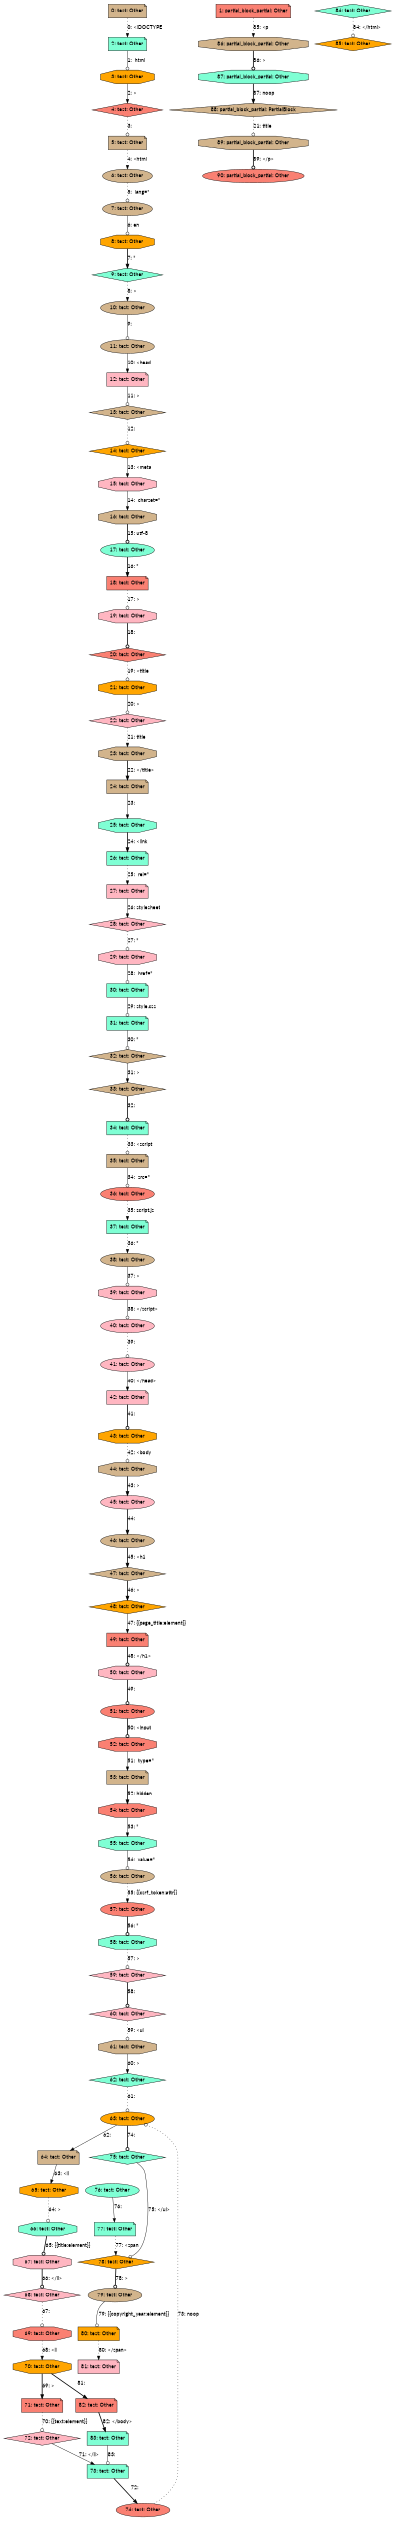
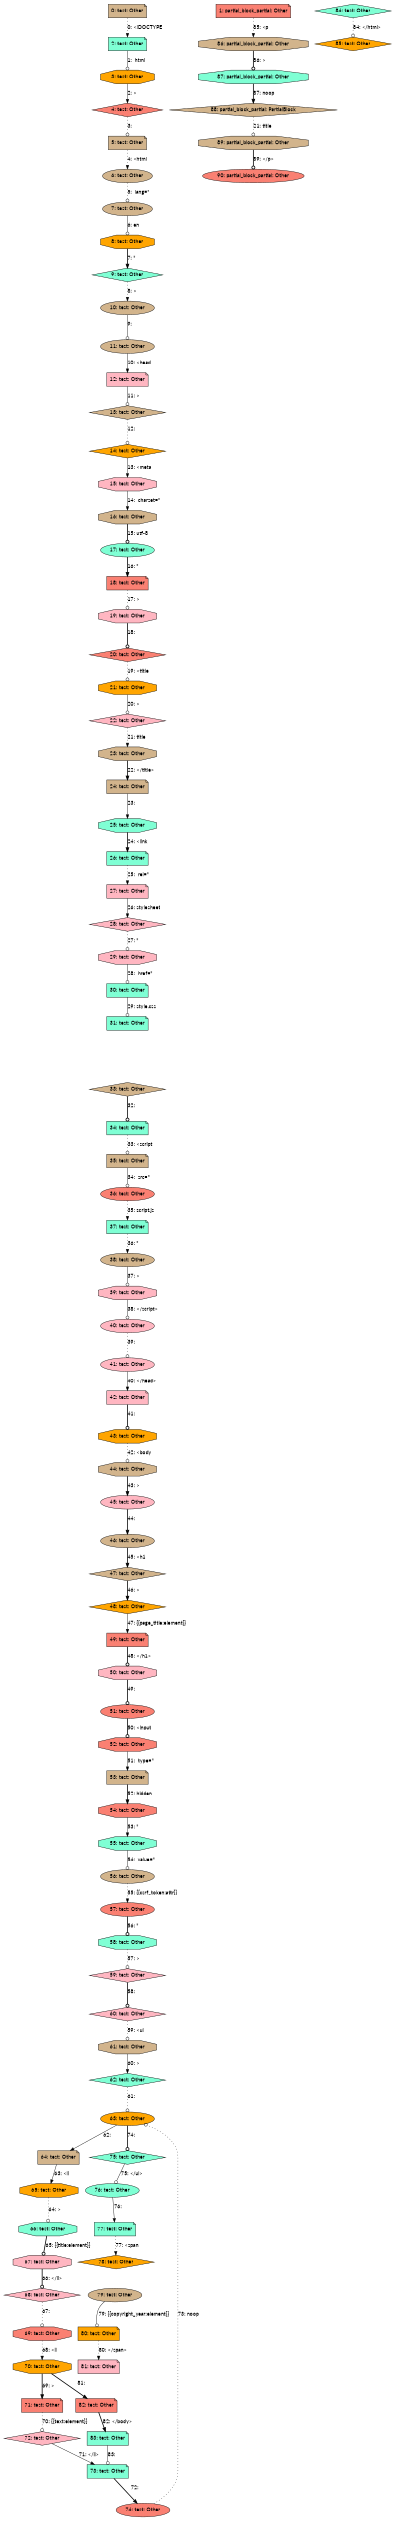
node "32: test: Other": removed
edge "75: test: Other" -> "78: test: Other": now "75: test: Other" -> "76: test: Other"
edge "78: test: Other" -> "79: test: Other": removed, label "78: >"
